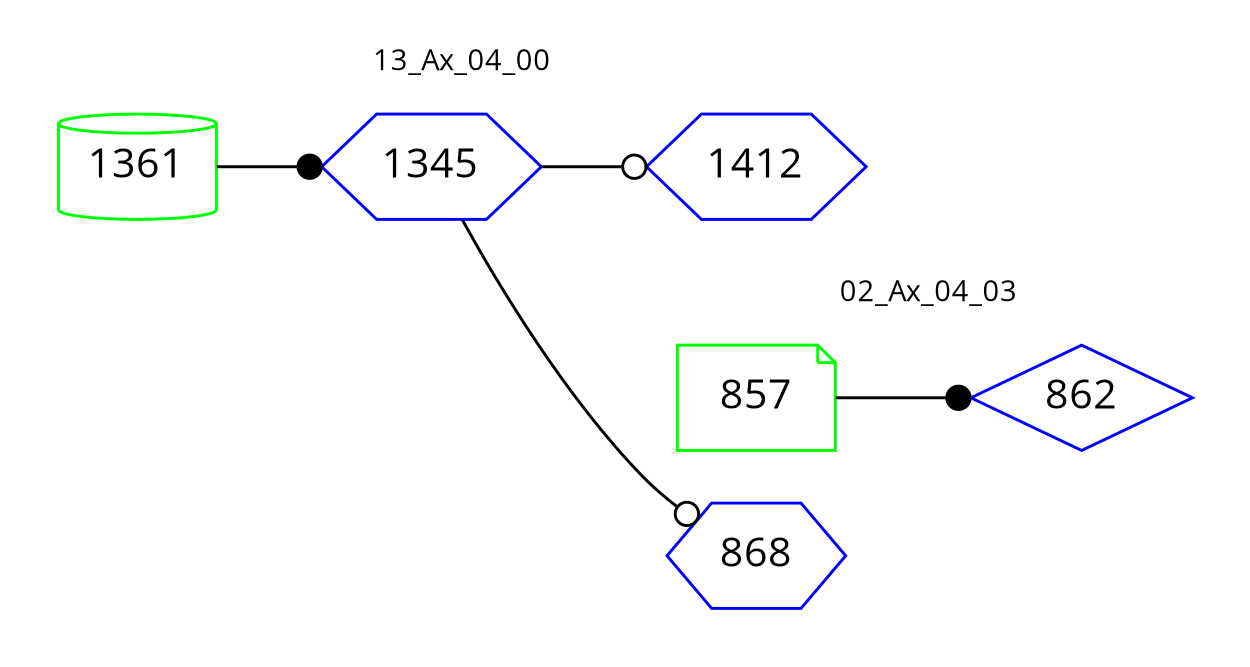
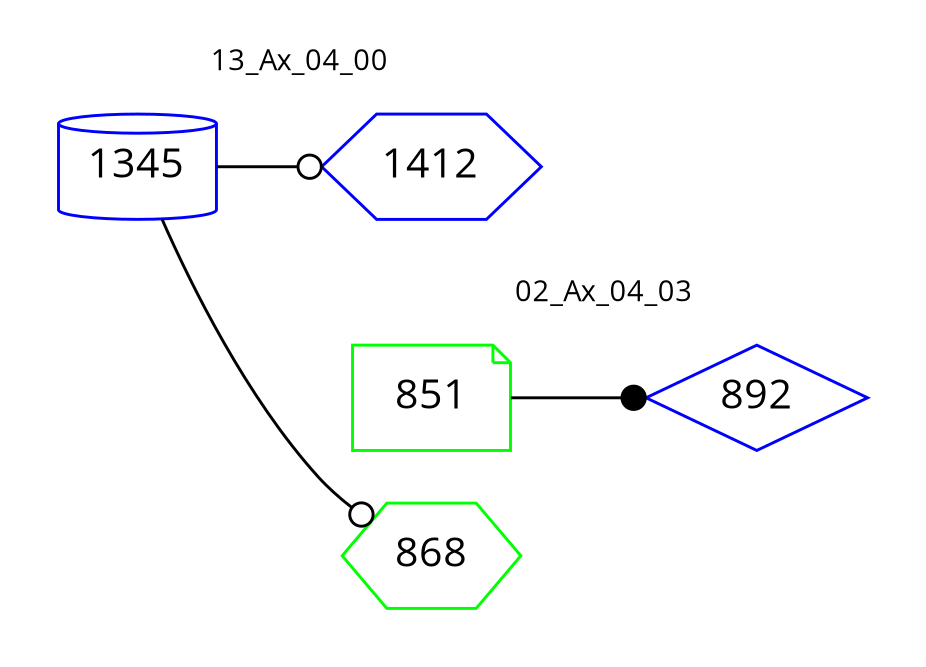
node "1361": removed
node "1345": shape hexagon -> cylinder
node "857": label "857" -> "851"
node "862": label "862" -> "892"
node "868": color blue -> green
